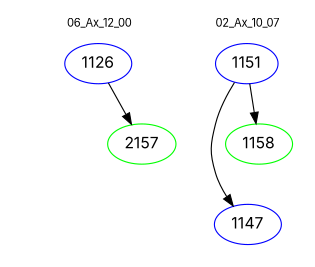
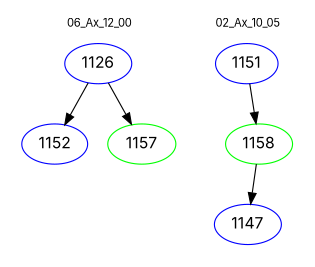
cluster "02_Ax_10_07": label "02_Ax_10_07" -> "02_Ax_10_05"
edge "1151" -> "1147": now "1158" -> "1147"
node "1152": added
node "2157": label "2157" -> "1157"
